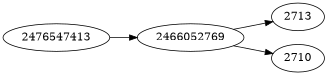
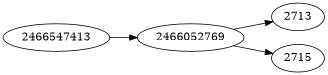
node "2476547413": label "2476547413" -> "2466547413"
node "2710": label "2710" -> "2715"
